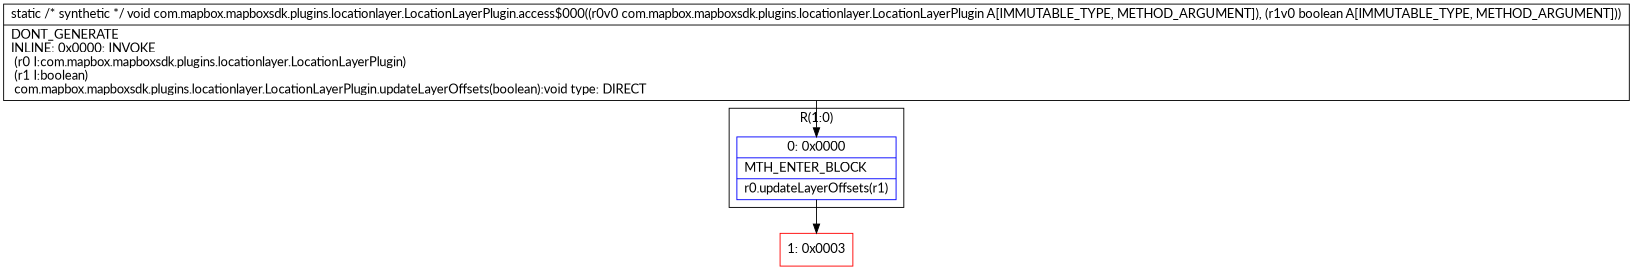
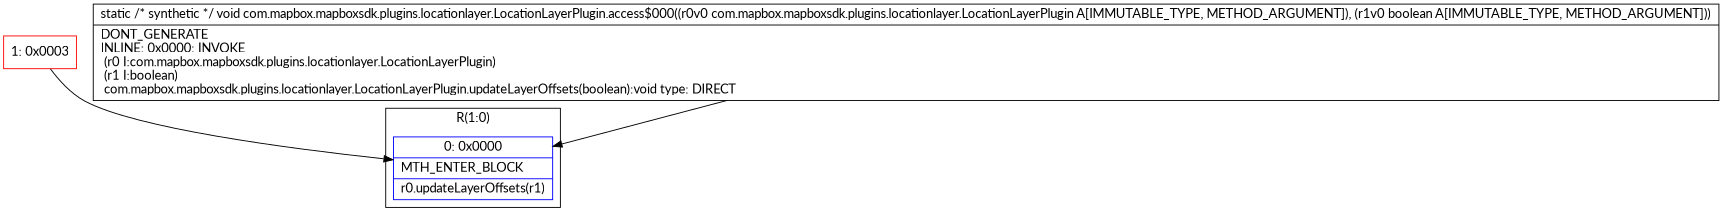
edge "0: 0x0000" -> "1: 0x0003": reversed
